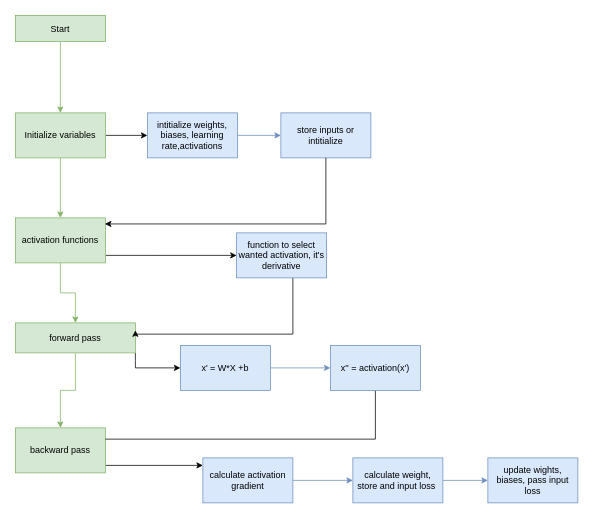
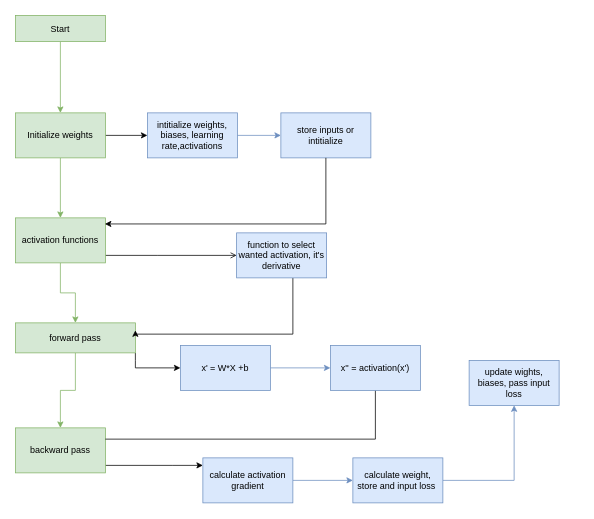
node "Initialize variables": label "Initialize variables" -> "Initialize weights"
edge "activation functions" -> "function to select wanted activation, it's derivative": arrowhead classic -> open
node "update wights, biases, pass input loss": moved (533, 480) -> (514, 383)
